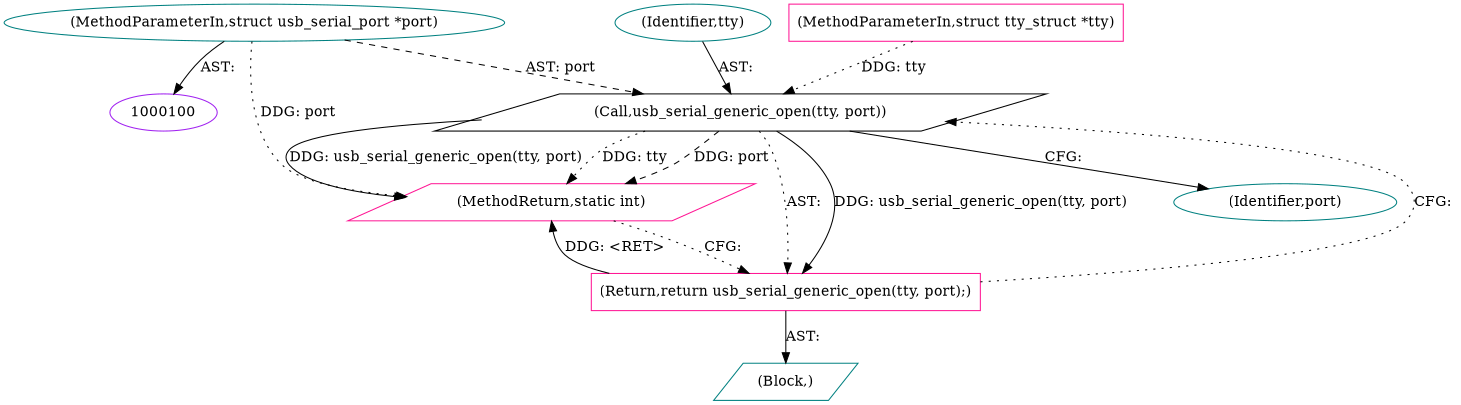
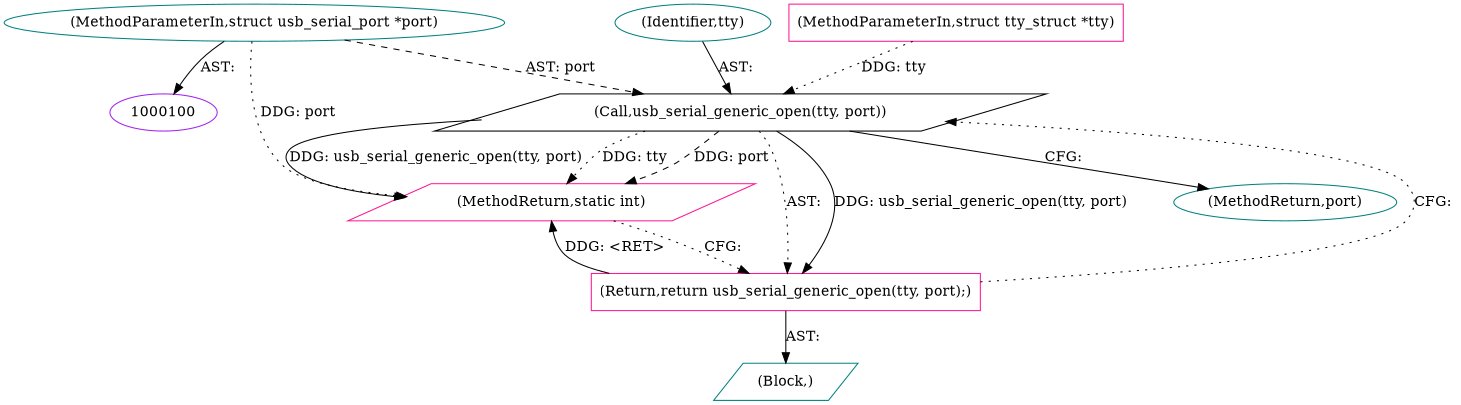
node "(Identifier,port)": label "(Identifier,port)" -> "(MethodReturn,port)"
